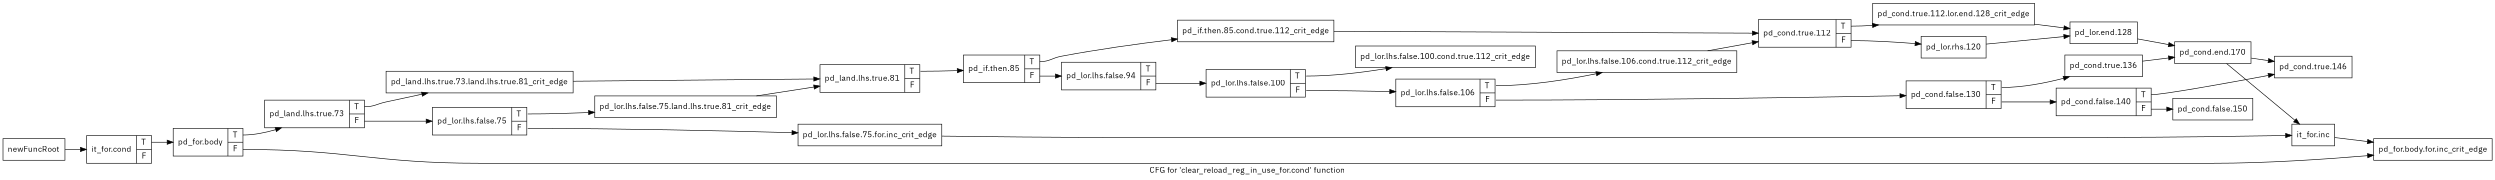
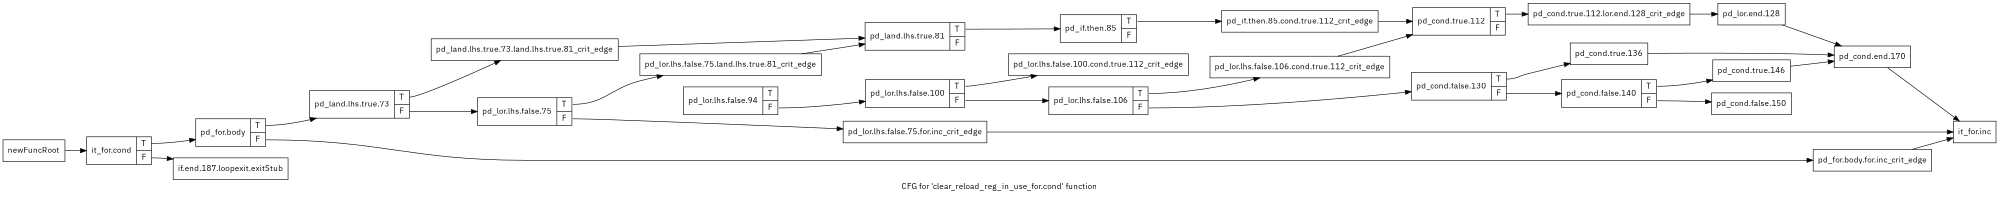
node "pd_lor.rhs.120": removed
edge "pd_cond.end.170" -> "pd_cond.true.146": reversed
edge "pd_if.then.85" -> "pd_lor.lhs.false.94": removed
edge "it_for.inc" -> "pd_for.body.for.inc_crit_edge": reversed
node "if.end.187.loopexit.exitStub": added
